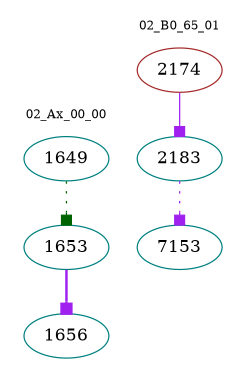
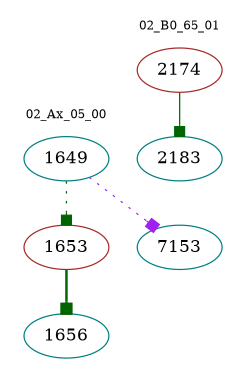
edge "2174" -> "2183": color purple -> darkgreen
cluster "02_Ax_00_00": label "02_Ax_00_00" -> "02_Ax_05_00"
edge "2183" -> "7153": now "1649" -> "7153"
node "1653": color teal -> brown
edge "1653" -> "1656": color purple -> darkgreen
